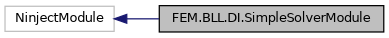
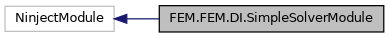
node "FEM.BLL.DI.SimpleSolverModule": label "FEM.BLL.DI.SimpleSolverModule" -> "FEM.FEM.DI.SimpleSolverModule"
